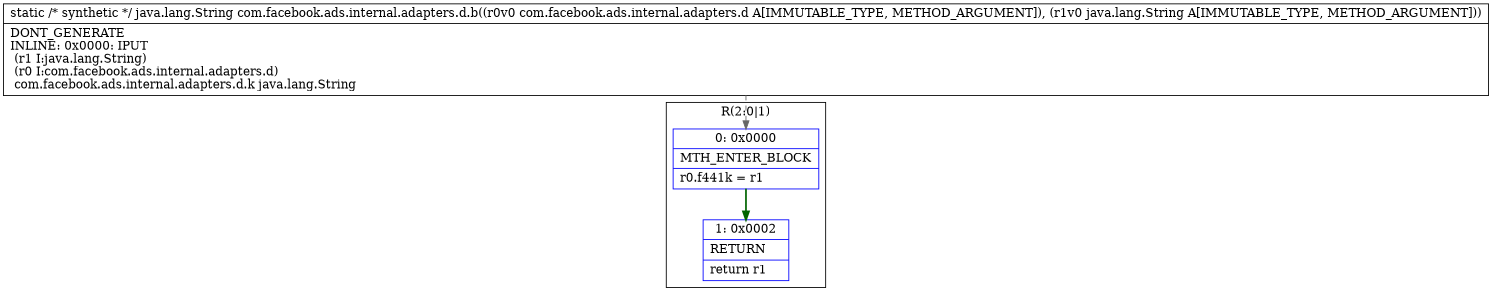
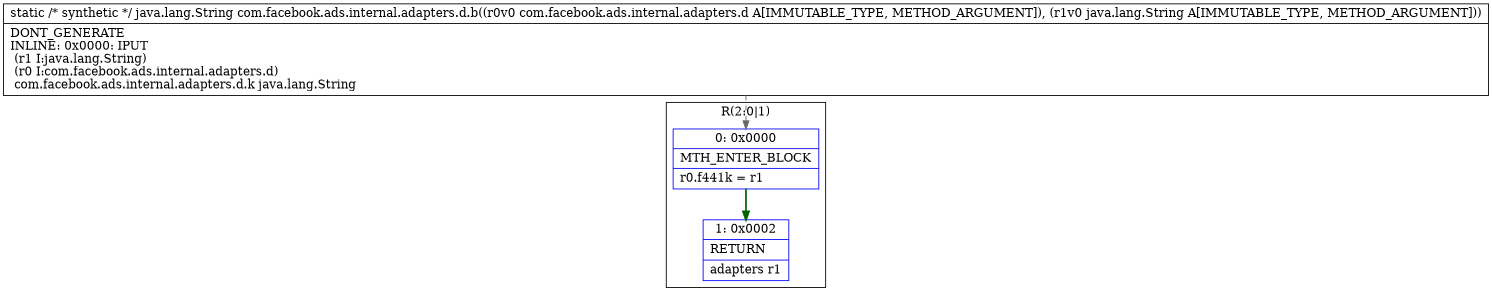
node "1: 0x0002": text "return r1" -> "adapters r1"
